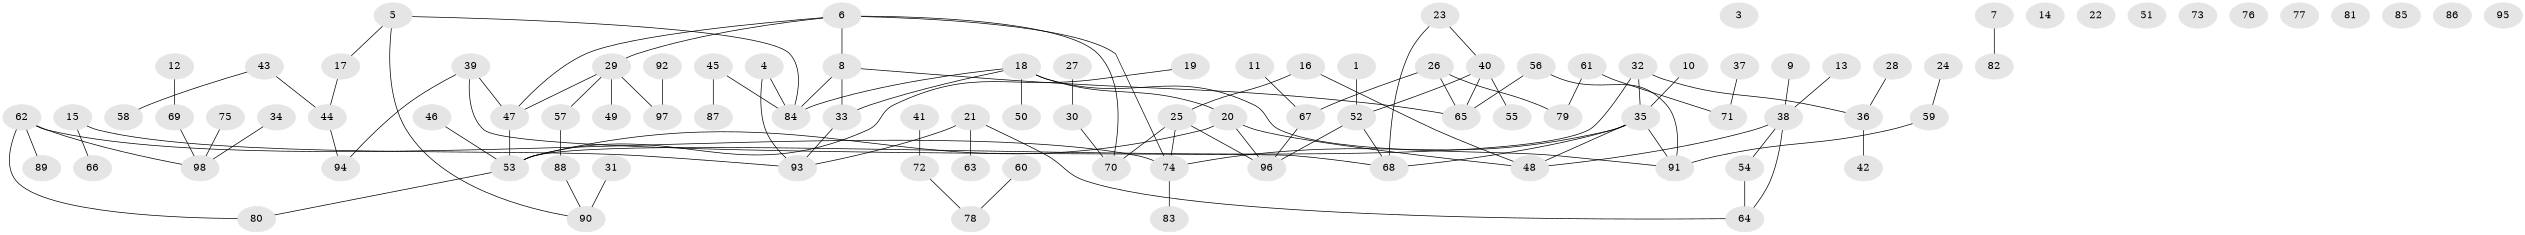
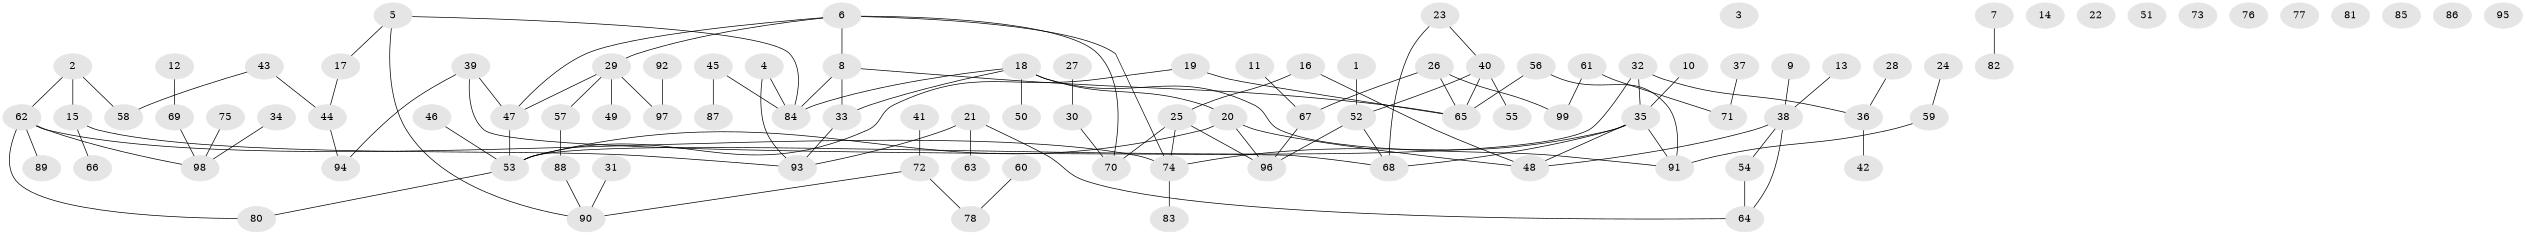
node "2": added
edge "19" -- "65": added
node "79": label "79" -> "99"
edge "72" -- "90": added
